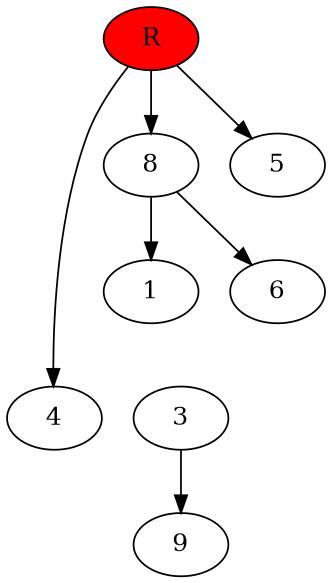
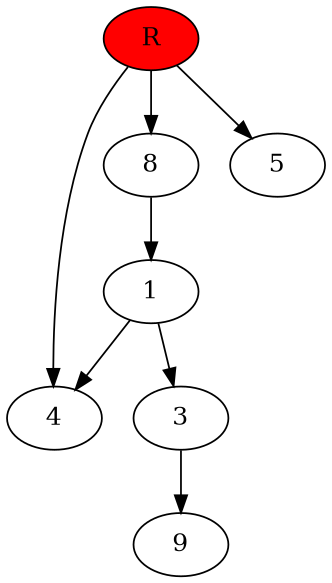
node "6": removed
edge "1" -> "3": added
edge "1" -> "4": added
